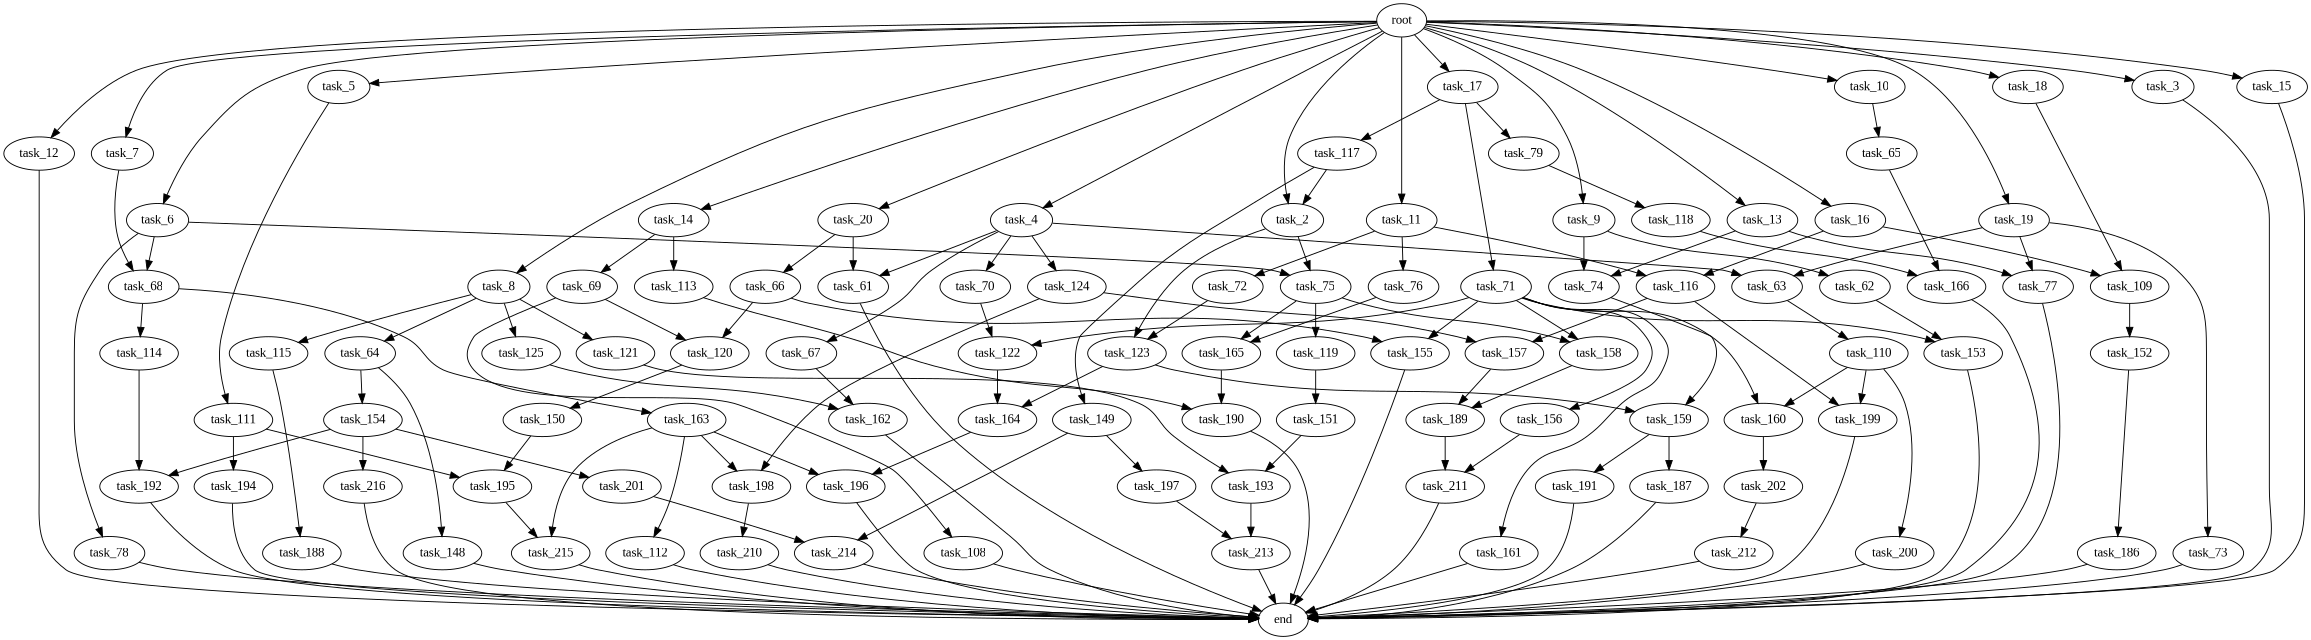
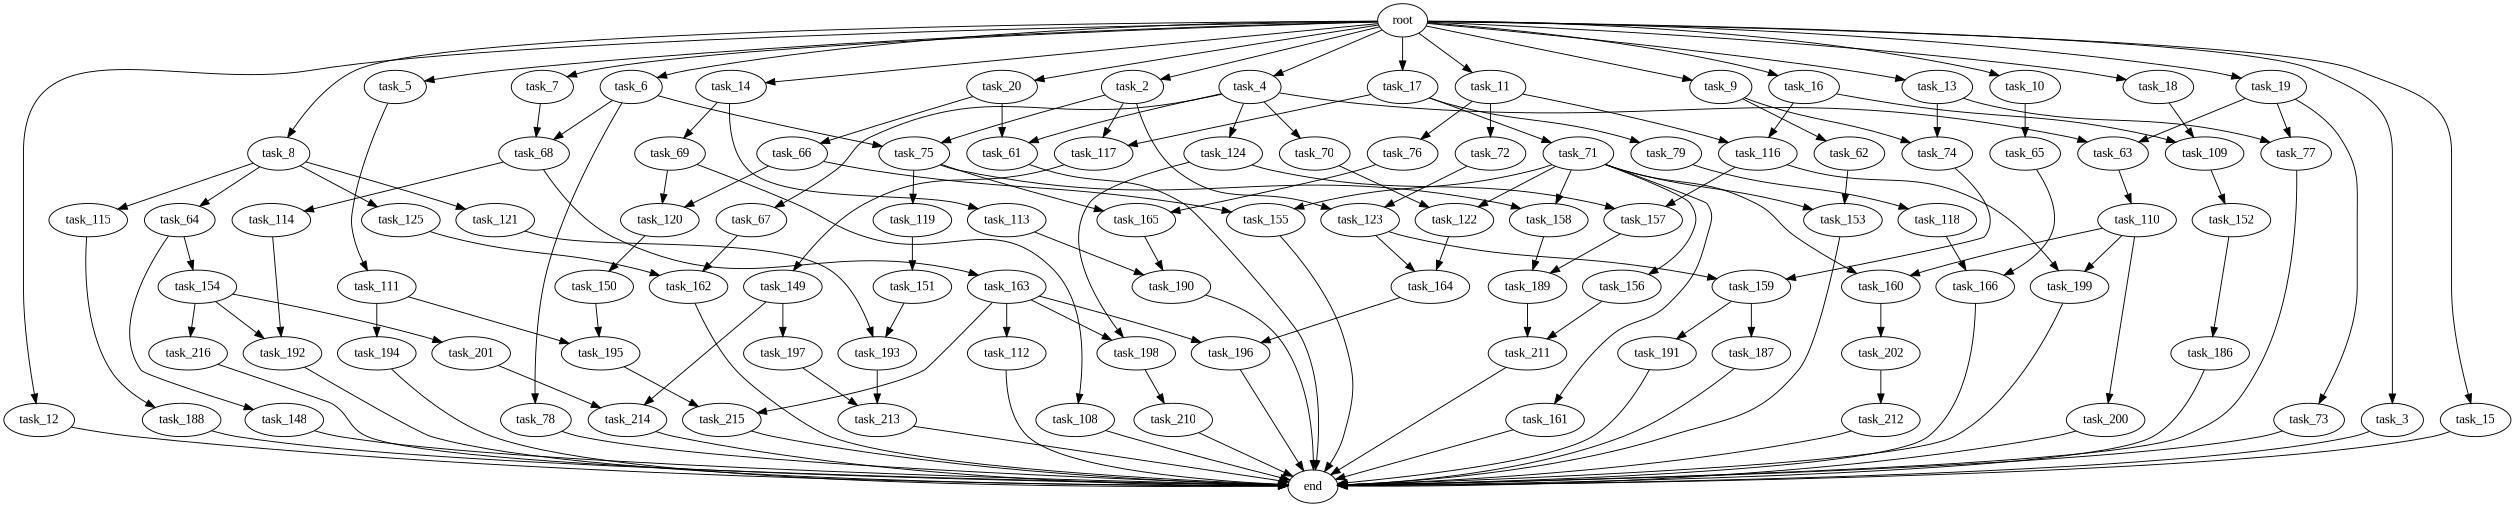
edge "task_117" -> "task_2": reversed
